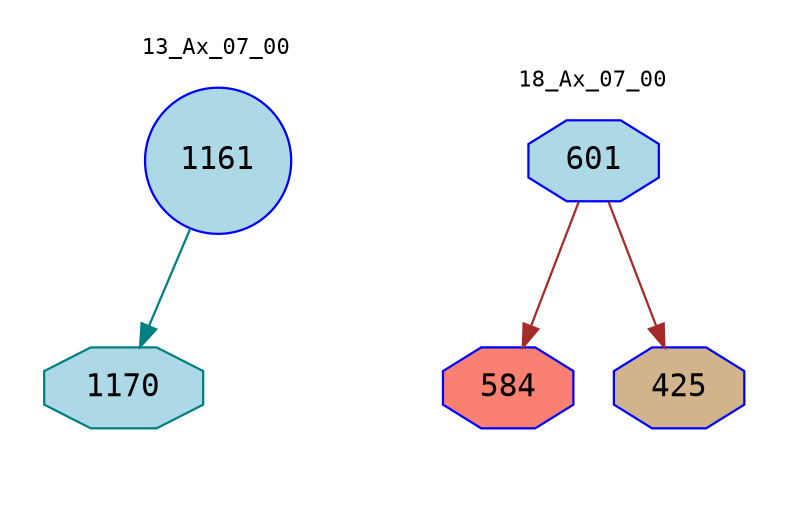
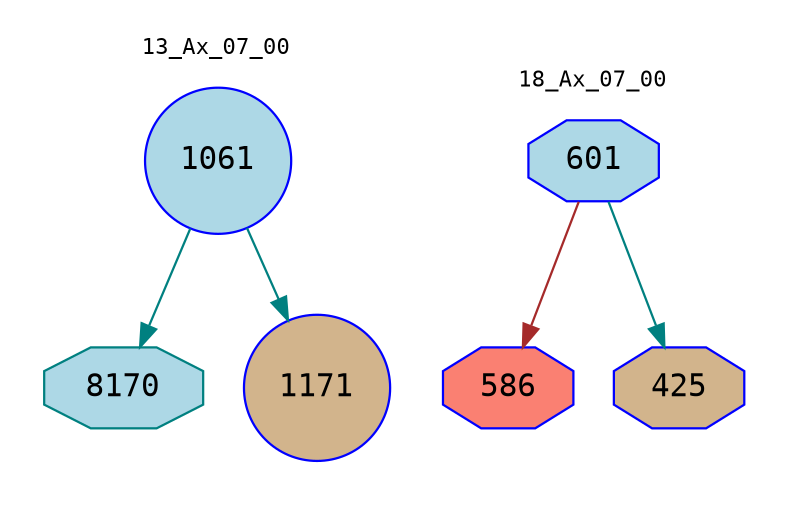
node "1161": label "1161" -> "1061"
edge "601" -> "425": color brown -> teal
node "1170": label "1170" -> "8170"
node "1171": added
node "584": label "584" -> "586"
